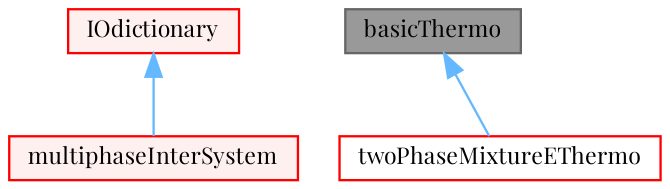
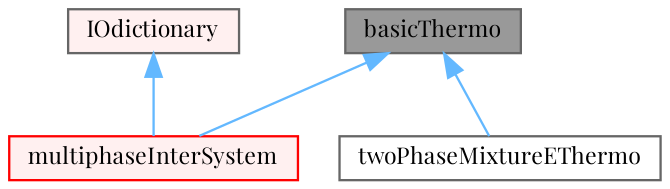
node "IOdictionary": color red -> gray40
edge "multiphaseInterSystem" -> "basicThermo": added
node "twoPhaseMixtureEThermo": color red -> gray40
